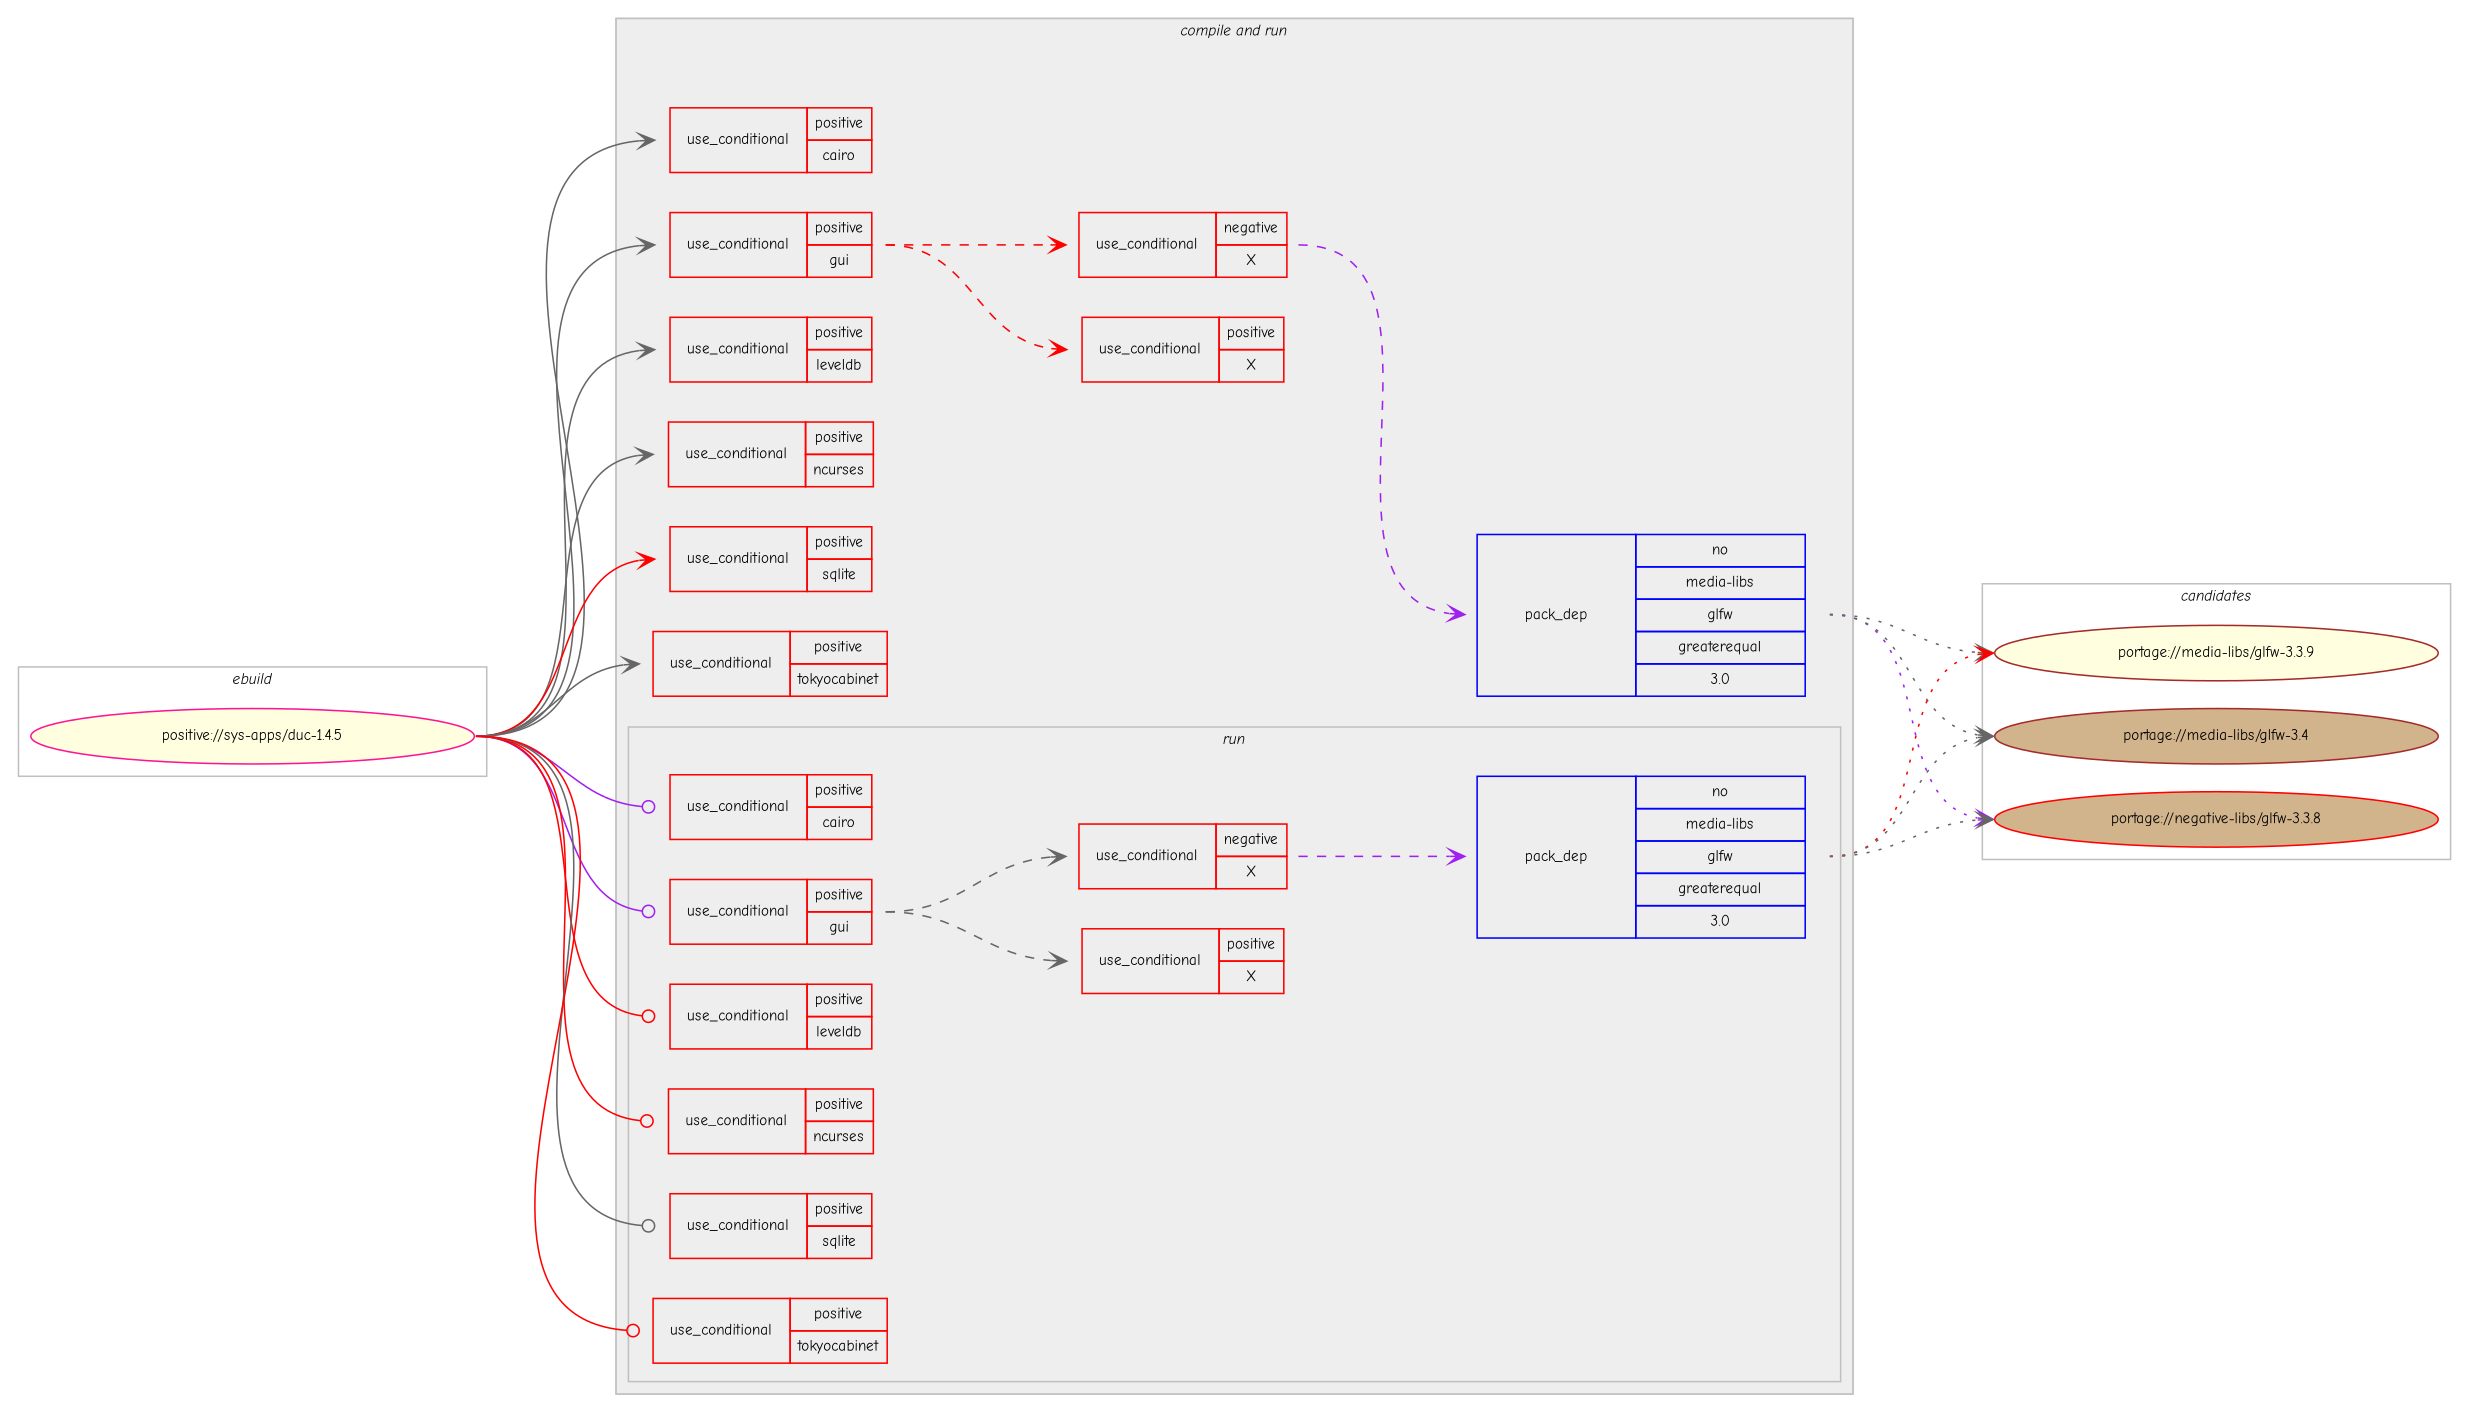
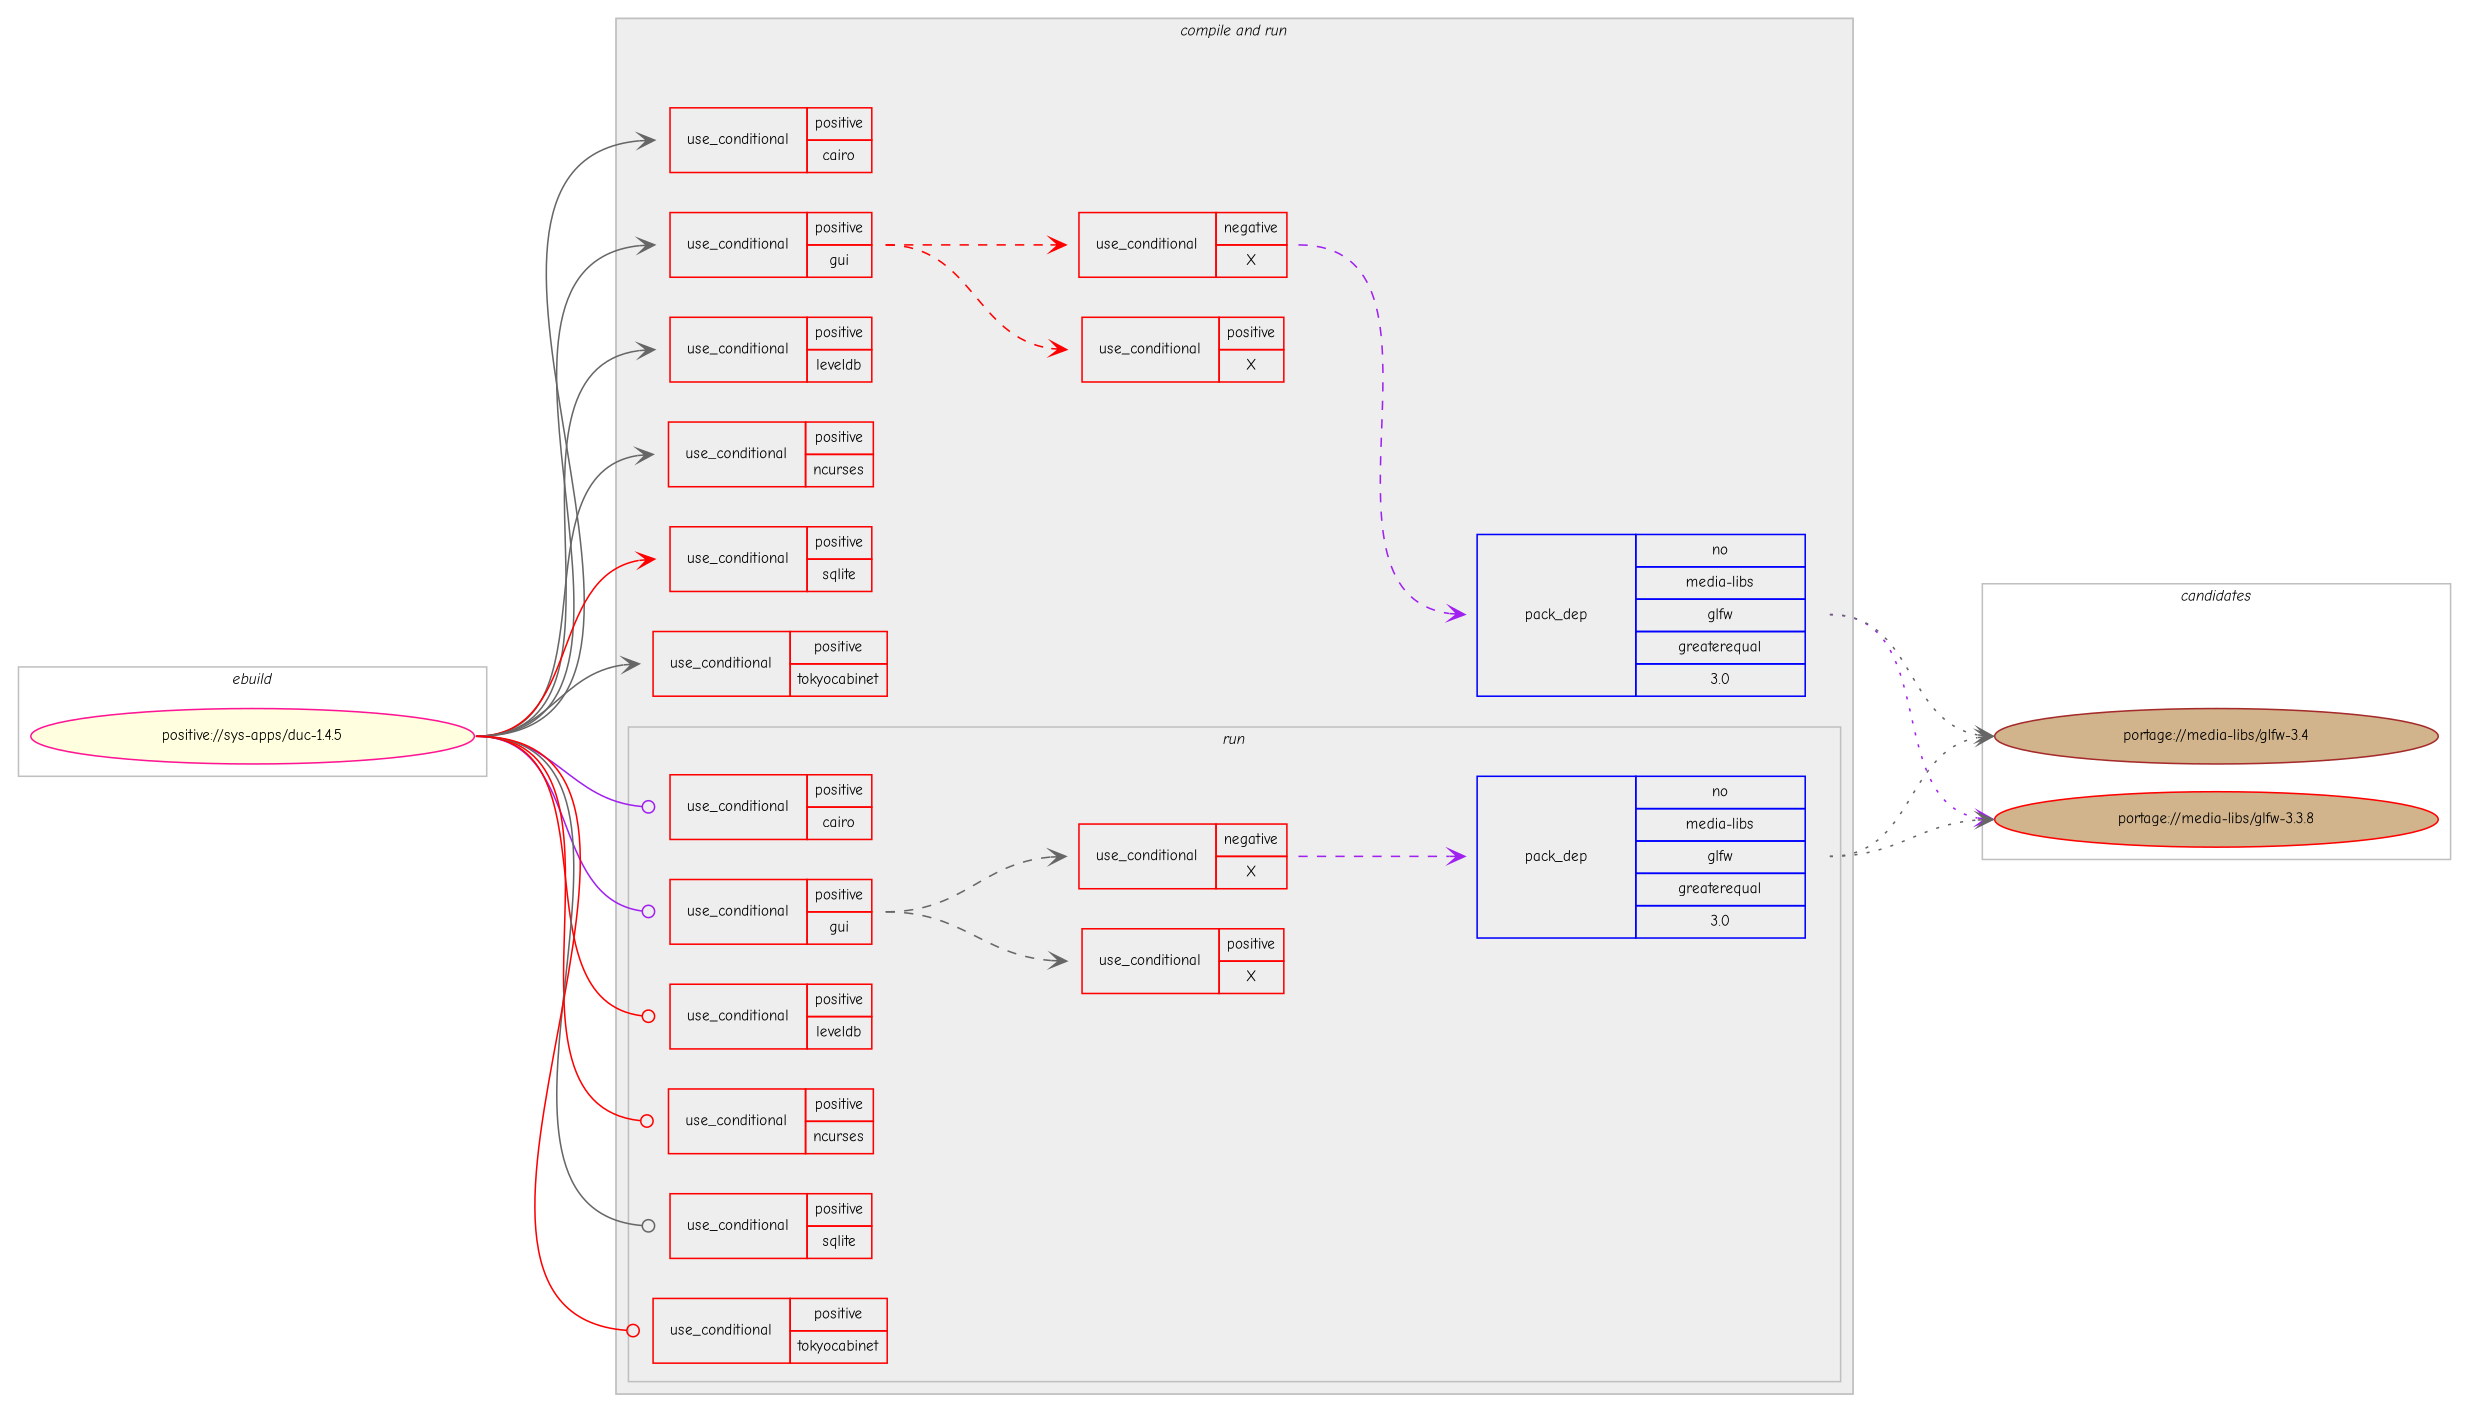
node "portage://media-libs/glfw-3.3.9": removed
node "portage://negative-libs/glfw-3.3.8": label "portage://negative-libs/glfw-3.3.8" -> "portage://media-libs/glfw-3.3.8"
